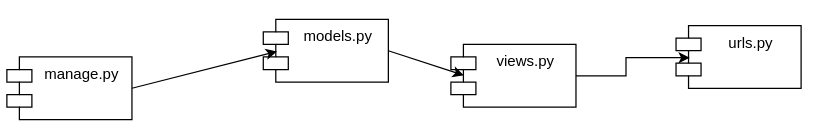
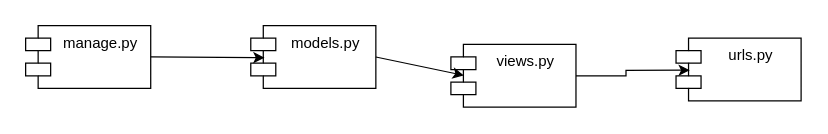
node "models.py": moved (326, 51) -> (313, 57)
node "urls.py": moved (738, 57) -> (738, 69)
node "manage.py": moved (69, 88) -> (88, 57)
